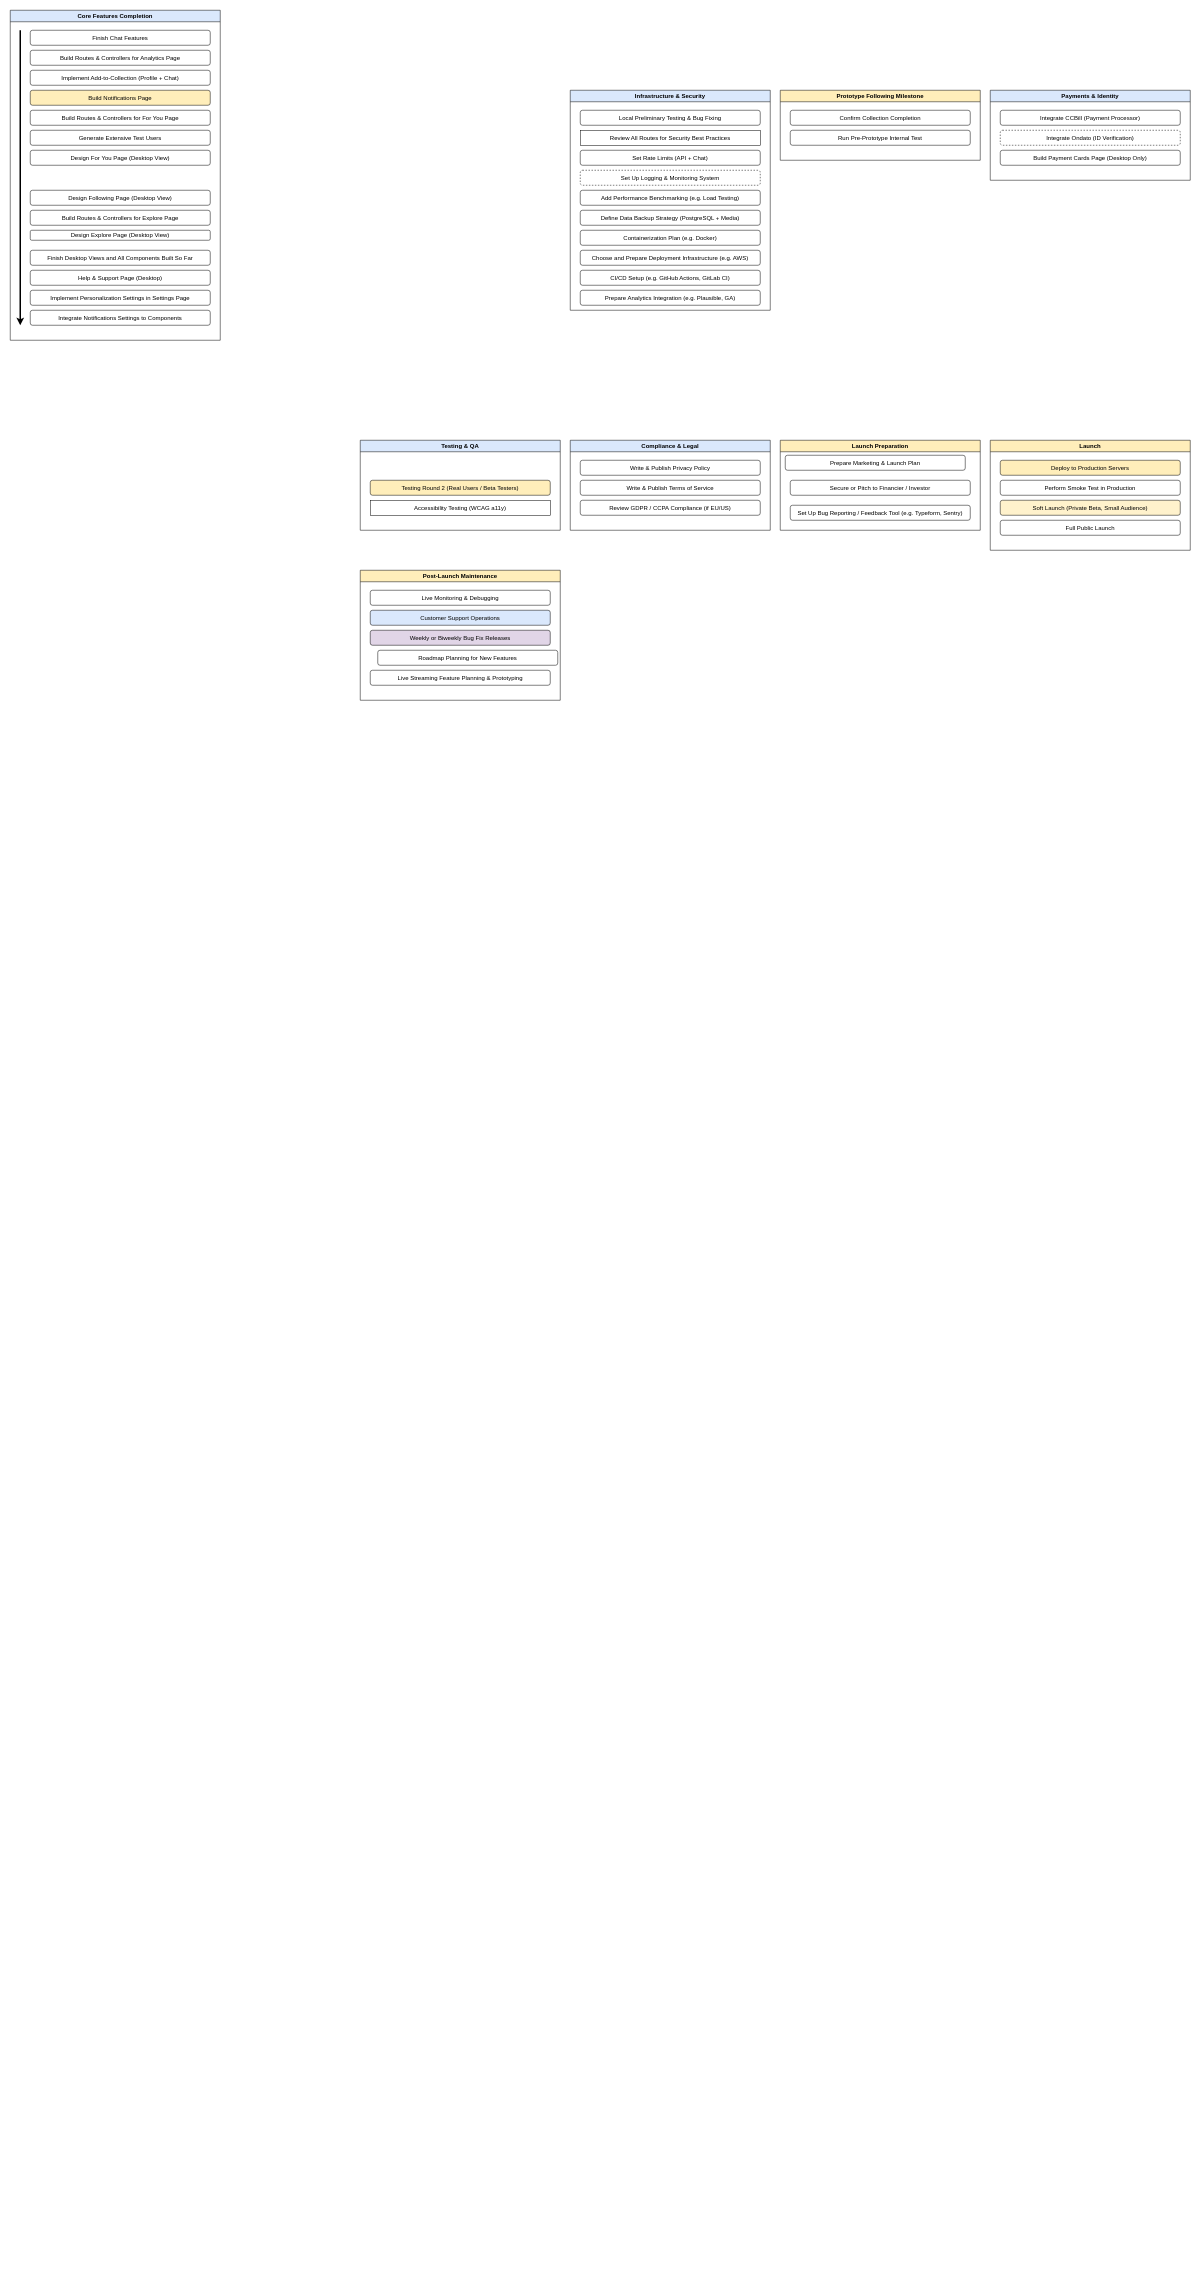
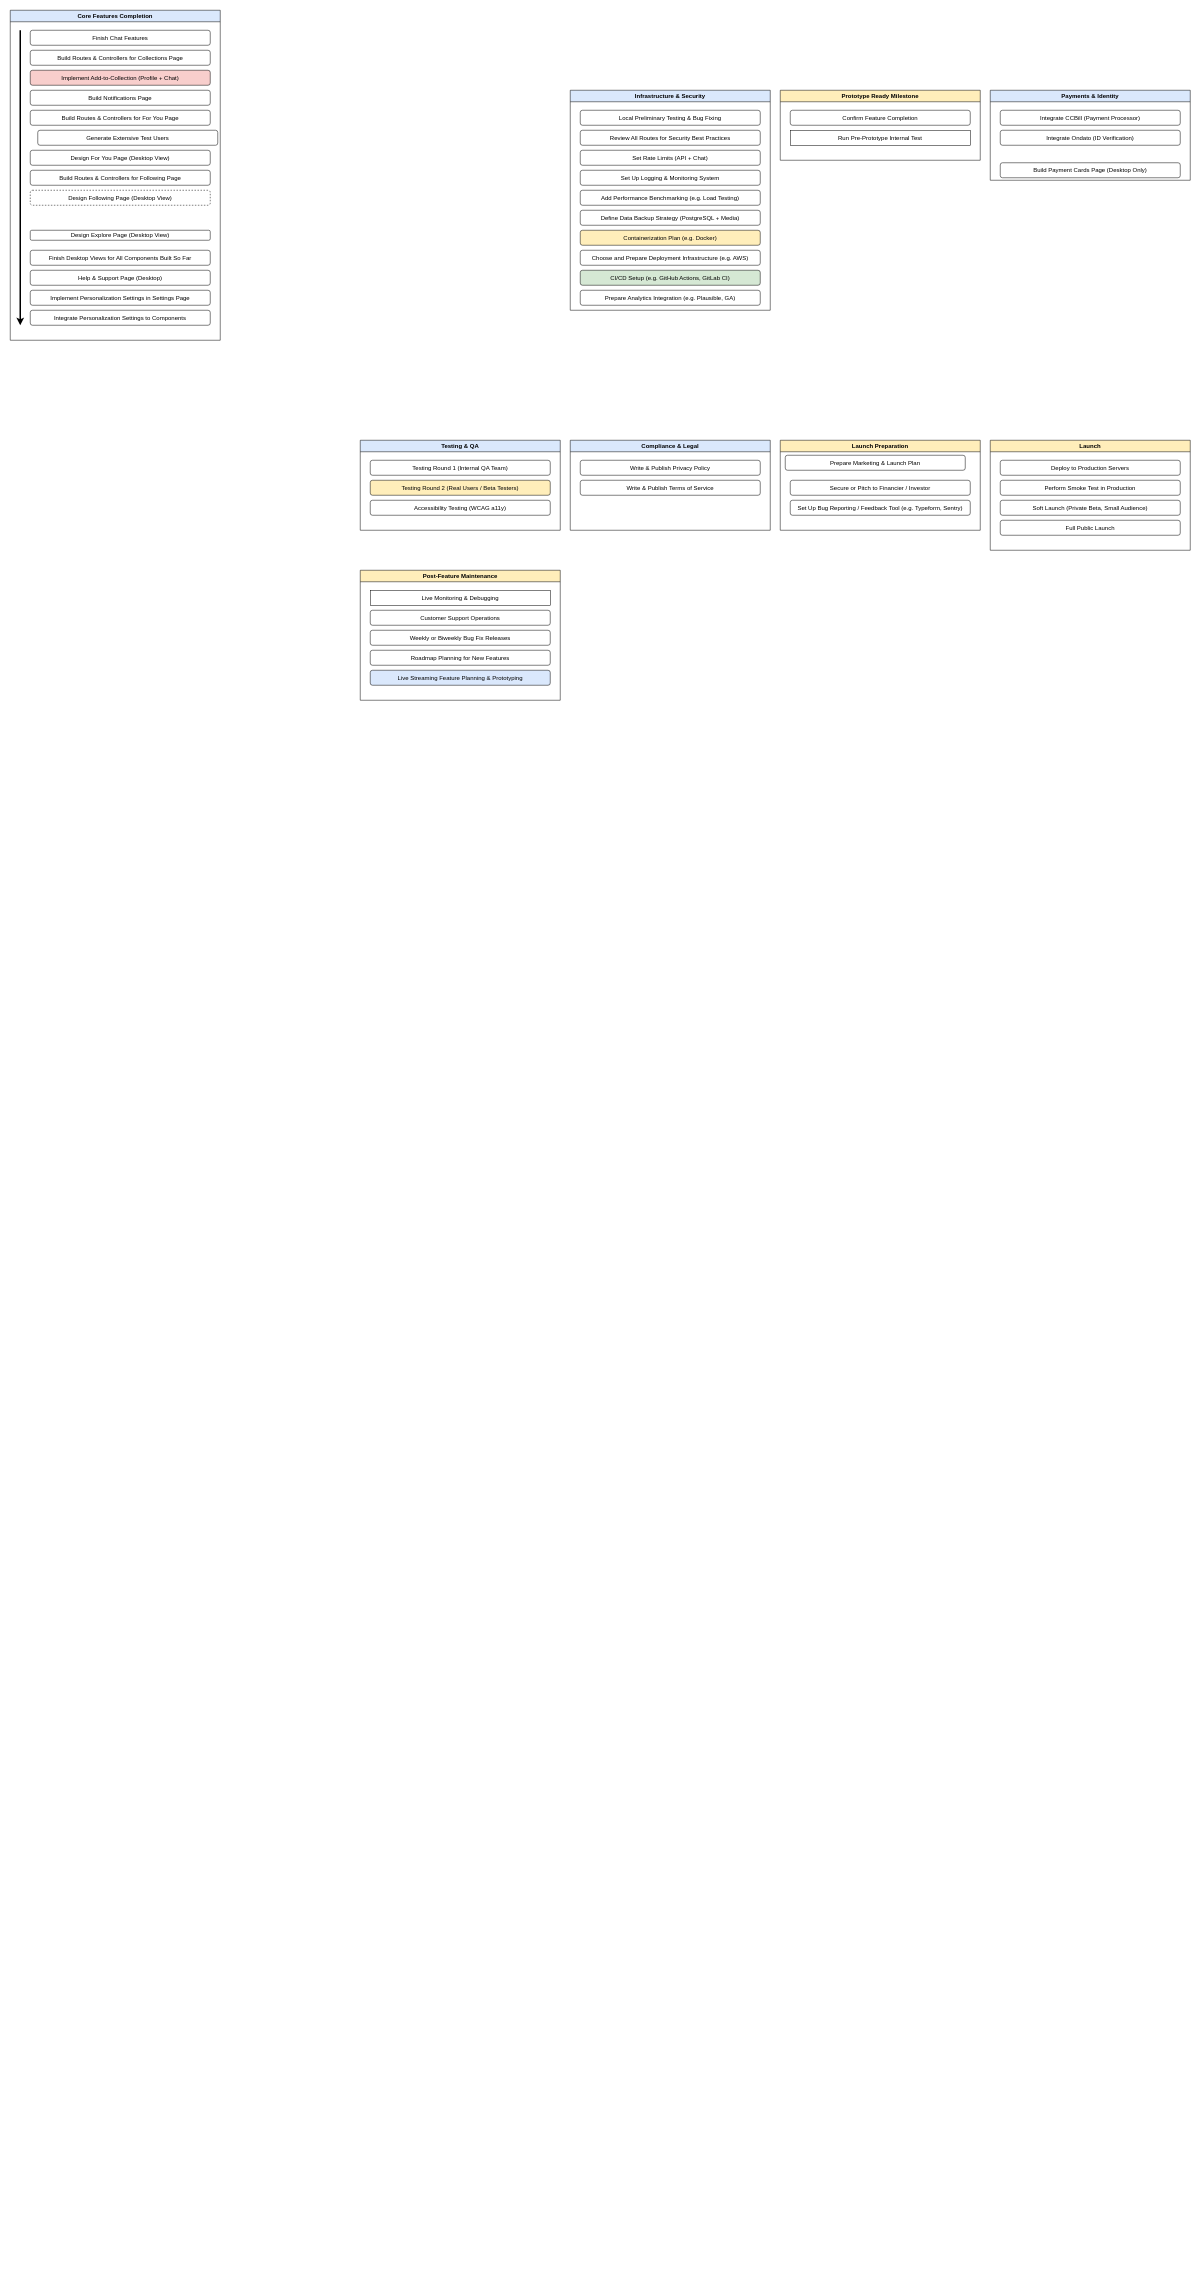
node "Build Routes & Controllers for Analytics Page": label "Build Routes & Controllers for Analytics Page" -> "Build Routes & Controllers for Collections Page"
node "Implement Add-to-Collection (Profile + Chat)": fillcolor #ffffff -> #f8cecc
node "Prototype Following Milestone": label "Prototype Following Milestone" -> "Prototype Ready Milestone"
node "Build Notifications Page": fillcolor #ffeeba -> #ffffff
node "Confirm Collection Completion": label "Confirm Collection Completion" -> "Confirm Feature Completion"
node "Generate Extensive Test Users": moved (120, 138) -> (128, 138)
node "Review All Routes for Security Best Practices": shape rectangle -> rounded rectangle
node "Run Pre-Prototype Internal Test": shape rounded rectangle -> rectangle
node "Integrate Ondato (ID Verification)": style dashed -> solid
node "Build Payment Cards Page (Desktop Only)": moved (1090, 158) -> (1090, 170)
node "Build Routes & Controllers for Following Page": added
node "Set Up Logging & Monitoring System": style dashed -> solid
node "Design Following Page (Desktop View)": style solid -> dashed
node "Build Routes & Controllers for Explore Page": removed
node "Containerization Plan (e.g. Docker)": fillcolor #ffffff -> #ffeeba
node "Finish Desktop Views and All Components Built So Far": label "Finish Desktop Views and All Components Built So Far" -> "Finish Desktop Views for All Components Built So Far"
node "CI/CD Setup (e.g. GitHub Actions, GitLab CI)": fillcolor #ffffff -> #d5e8d4
node "Integrate Notifications Settings to Components": label "Integrate Notifications Settings to Components" -> "Integrate Personalization Settings to Components"
node "Testing Round 1 (Internal QA Team)": added
node "Deploy to Production Servers": fillcolor #ffeeba -> #ffffff
node "Accessibility Testing (WCAG a11y)": shape rectangle -> rounded rectangle
node "Review GDPR / CCPA Compliance (if EU/US)": removed
node "Soft Launch (Private Beta, Small Audience)": fillcolor #fff2cc -> #ffffff
node "Set Up Bug Reporting / Feedback Tool (e.g. Typeform, Sentry)": moved (880, 513) -> (880, 508)
node "Post-Launch Maintenance": label "Post-Launch Maintenance" -> "Post-Feature Maintenance"
node "Live Monitoring & Debugging": shape rounded rectangle -> rectangle
node "Customer Support Operations": fillcolor #dae8fc -> #ffffff
node "Weekly or Biweekly Bug Fix Releases": fillcolor #e1d5e7 -> #ffffff
node "Roadmap Planning for New Features": moved (468, 658) -> (460, 658)
node "Live Streaming Feature Planning & Prototyping": fillcolor #ffffff -> #dae8fc
